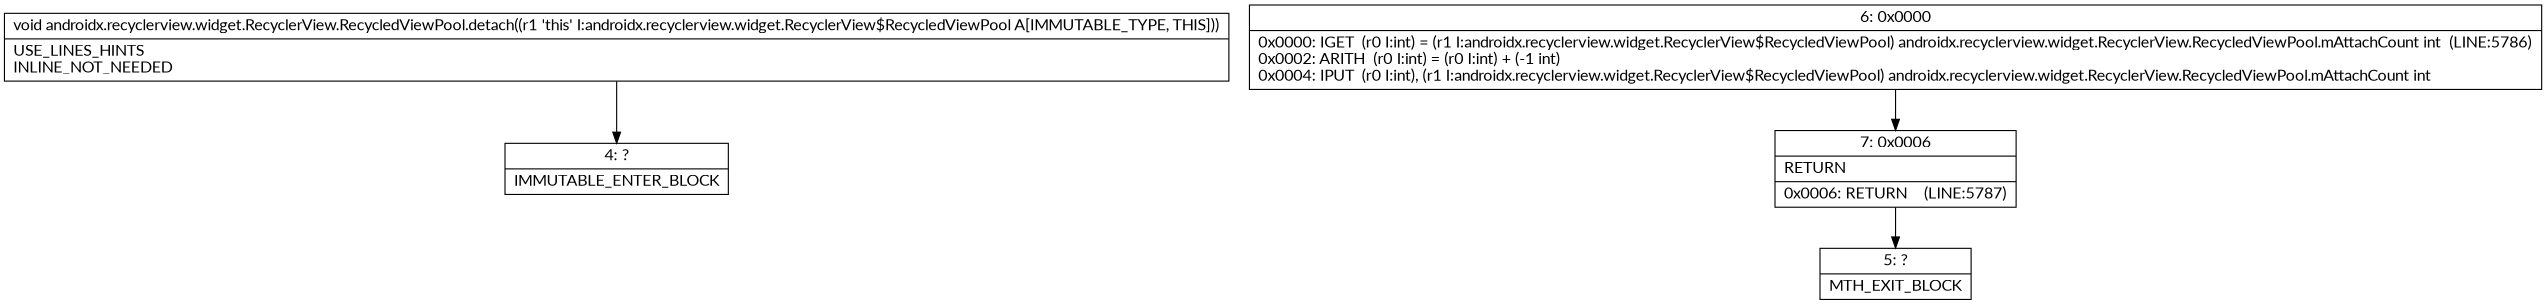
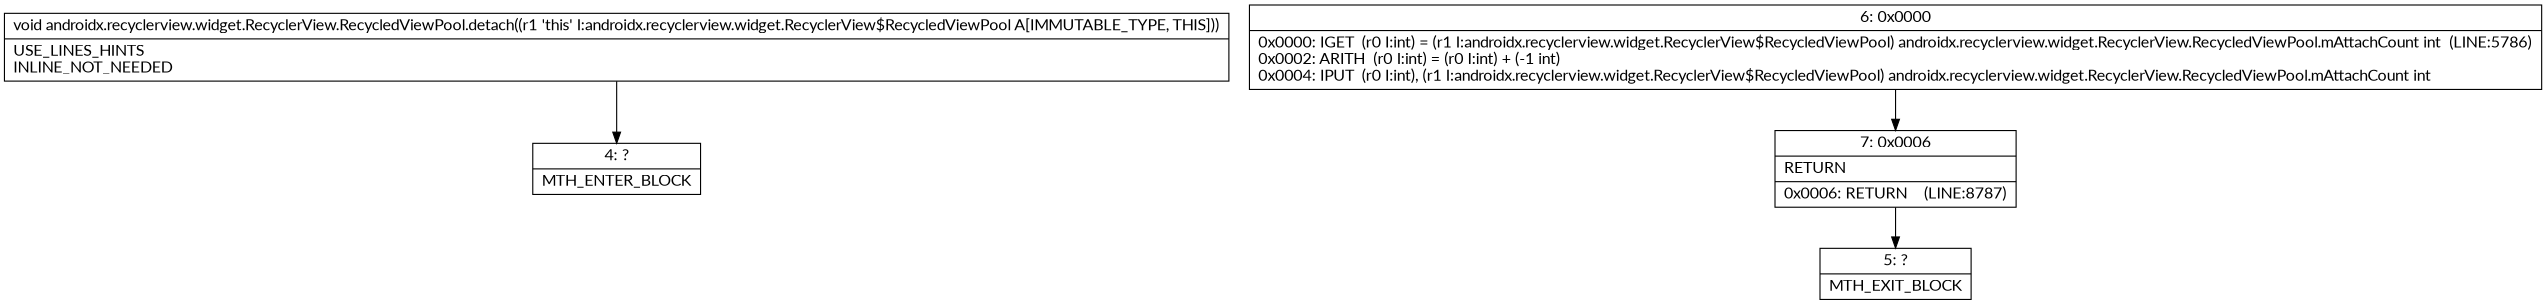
node "4: ?": text "IMMUTABLE_ENTER_BLOCK" -> "MTH_ENTER_BLOCK"
node "7: 0x0006": text "0x0006: RETURN    (LINE:5787)" -> "0x0006: RETURN    (LINE:8787)"
